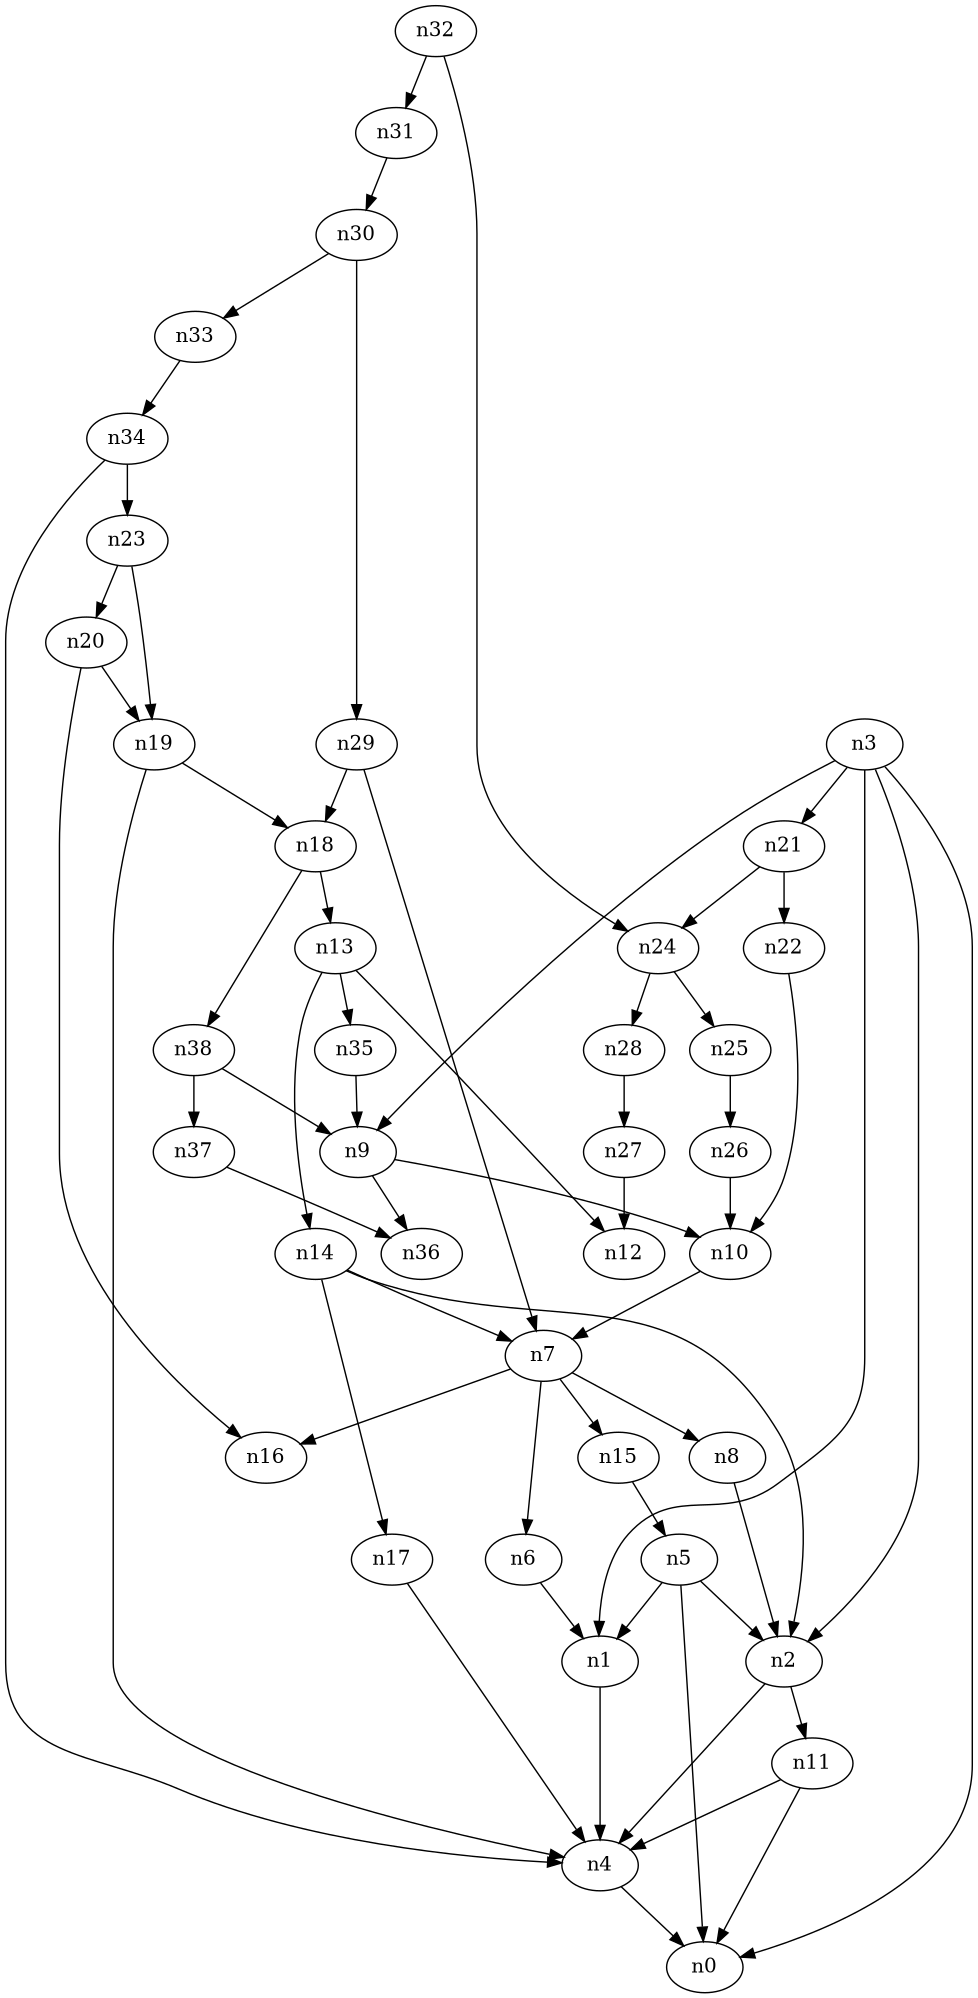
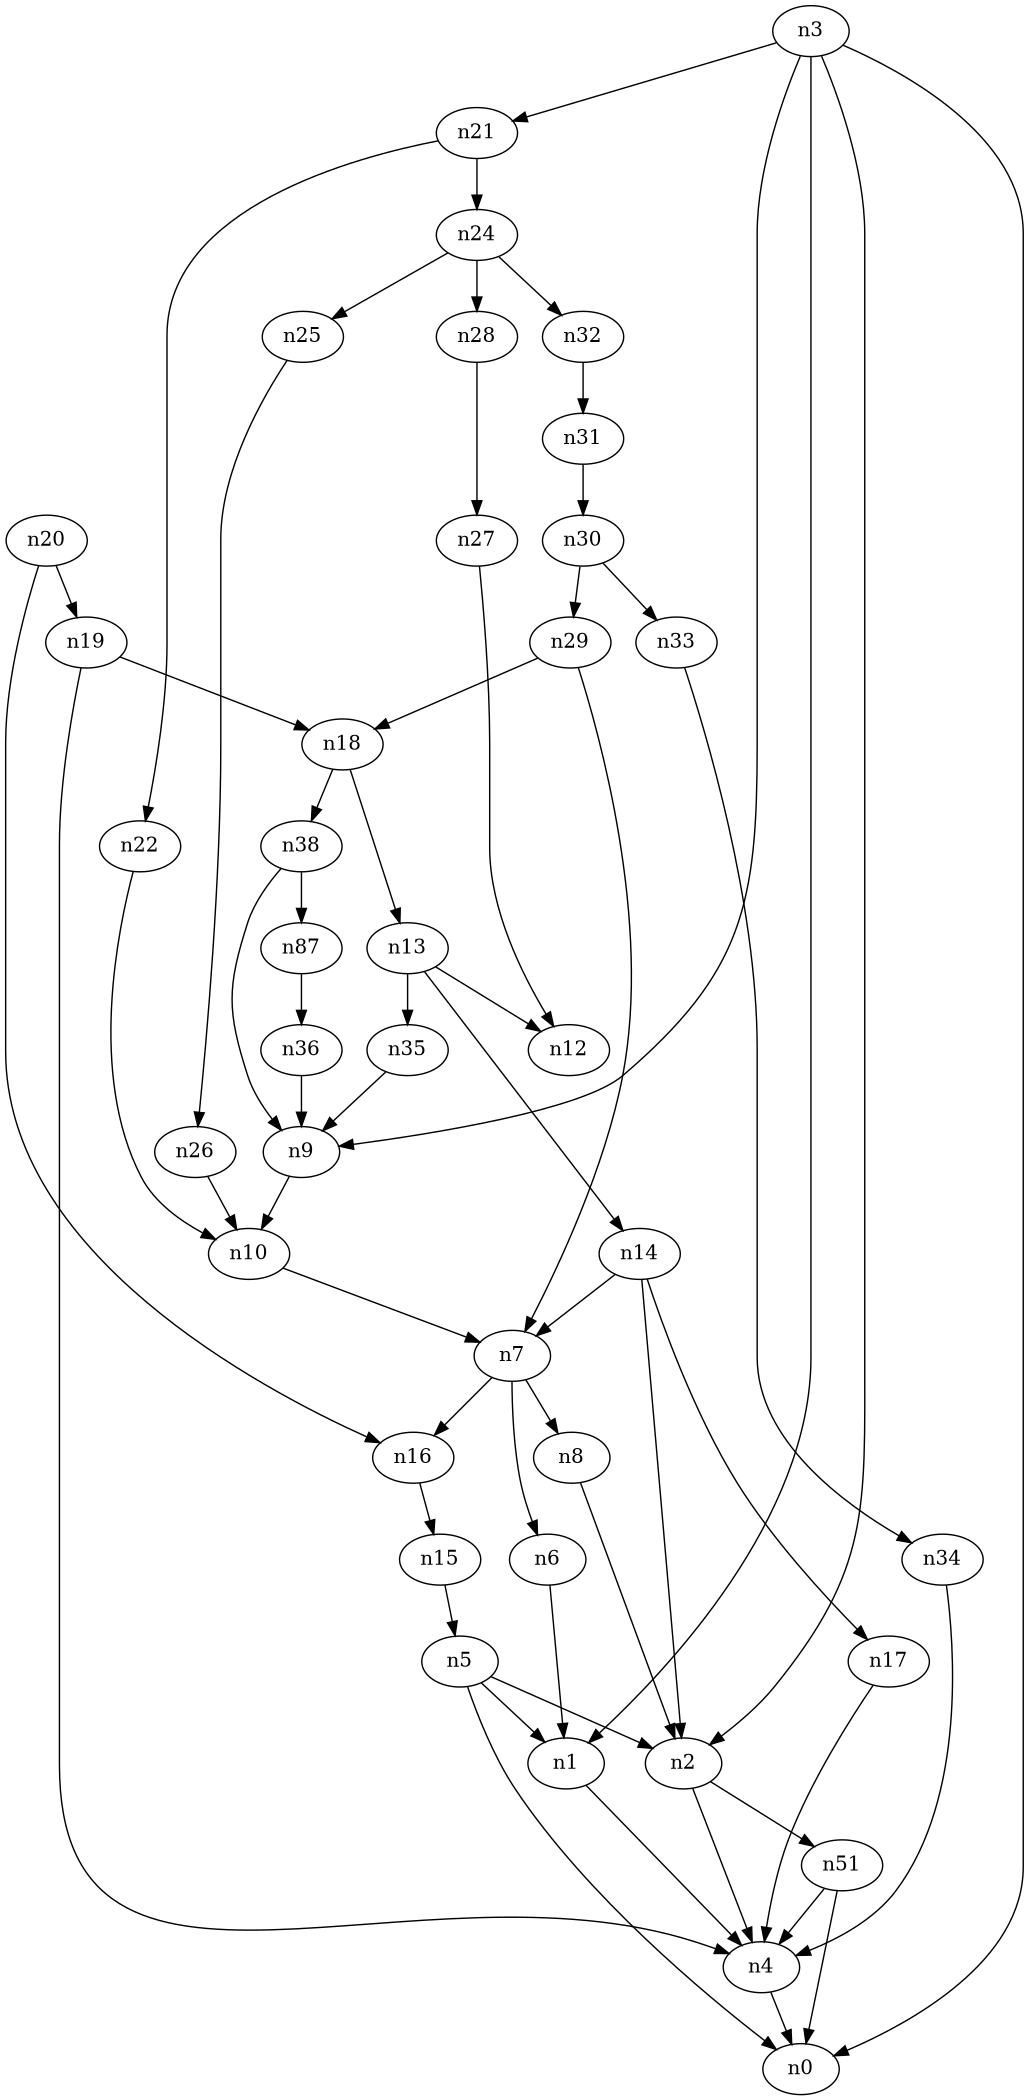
edge "n32" -> "n24": reversed
node "n23": removed
node "n37": label "n37" -> "n87"
edge "n9" -> "n36": reversed
edge "n7" -> "n15": now "n16" -> "n15"
node "n11": label "n11" -> "n51"
